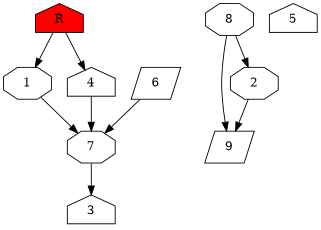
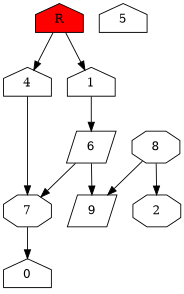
node "1": shape octagon -> house
edge "2" -> "9": now "6" -> "9"
edge "1" -> "7": now "1" -> "6"
node "3": label "3" -> "0"
